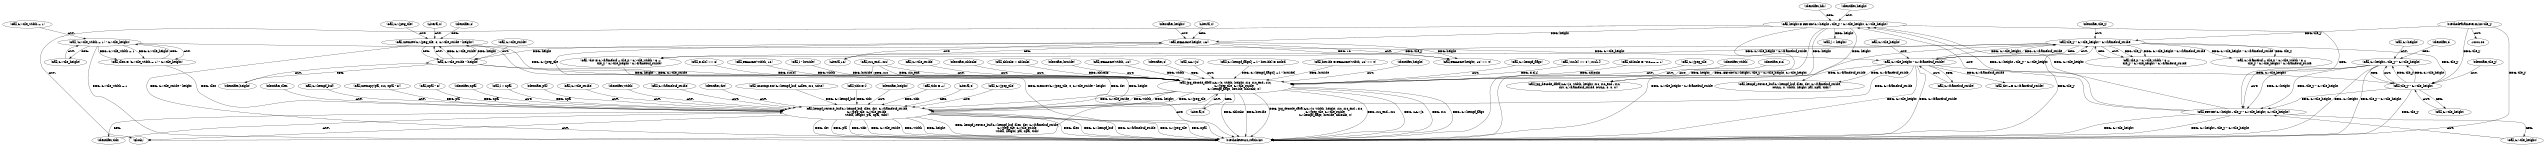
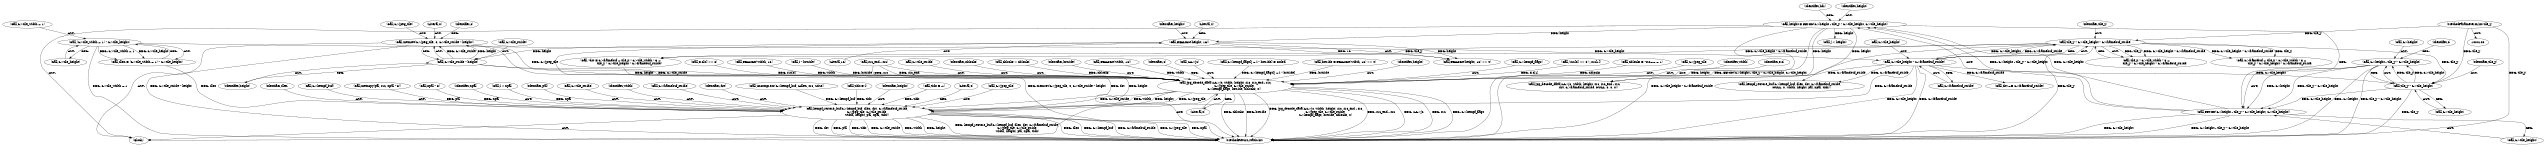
edge "(Call,FFALIGN(height, 16))" -> "(Literal,16)": removed, label "CFG:"
edge "(Call,memset(c->jpeg_tile, 0, c->tile_stride * height))" -> "(Block,)": added, label "AST:"
node "(Identifier,tidx)": removed
